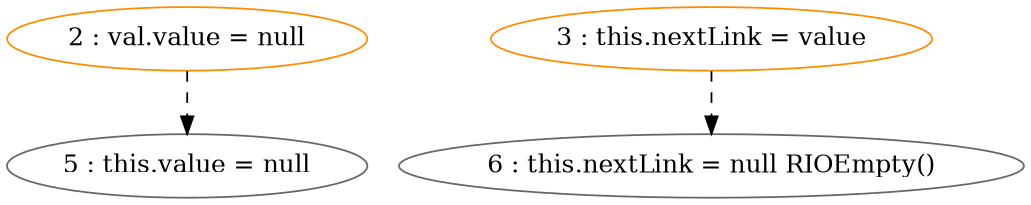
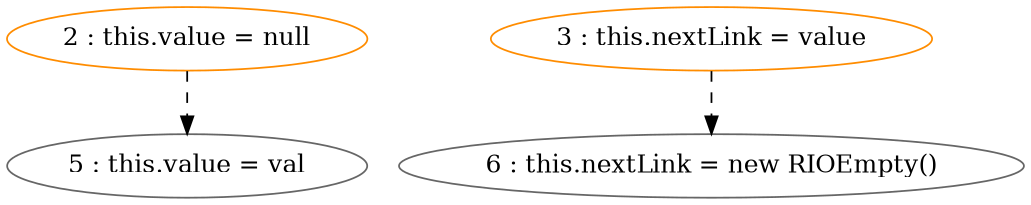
node "2 : val.value = null": label "2 : val.value = null" -> "2 : this.value = null"
node "5 : this.value = null": label "5 : this.value = null" -> "5 : this.value = val"
node "6 : this.nextLink = null RIOEmpty()": label "6 : this.nextLink = null RIOEmpty()" -> "6 : this.nextLink = new RIOEmpty()"
